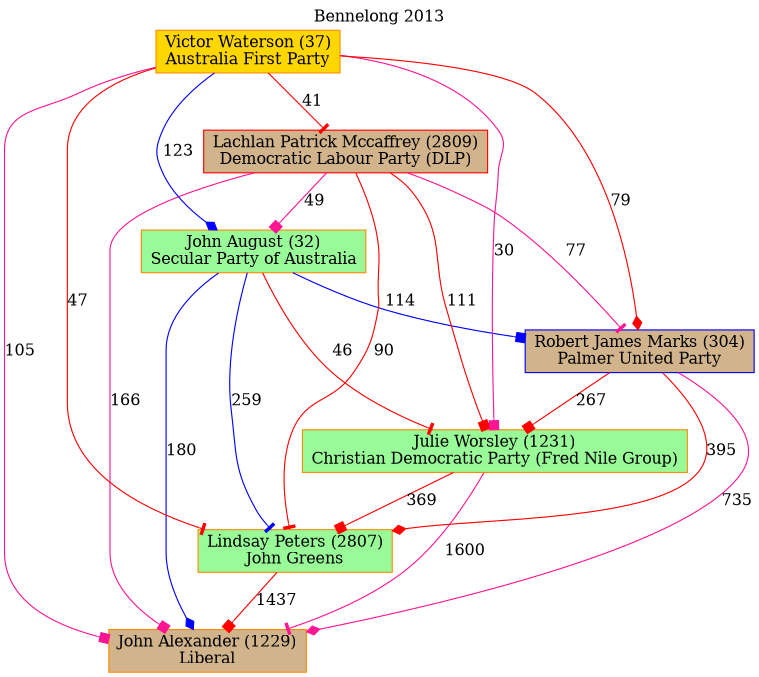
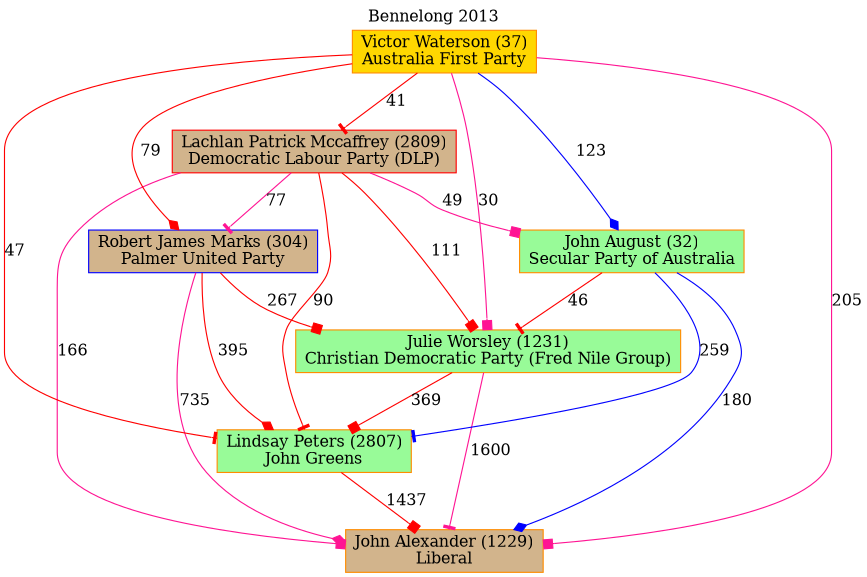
edge "John August (32) Secular Party of Australia" -> "Robert James Marks (304) Palmer United Party": removed, label "114"
edge "Victor Waterson (37) Australia First Party" -> "John Alexander (1229) Liberal": label "105" -> "205"
